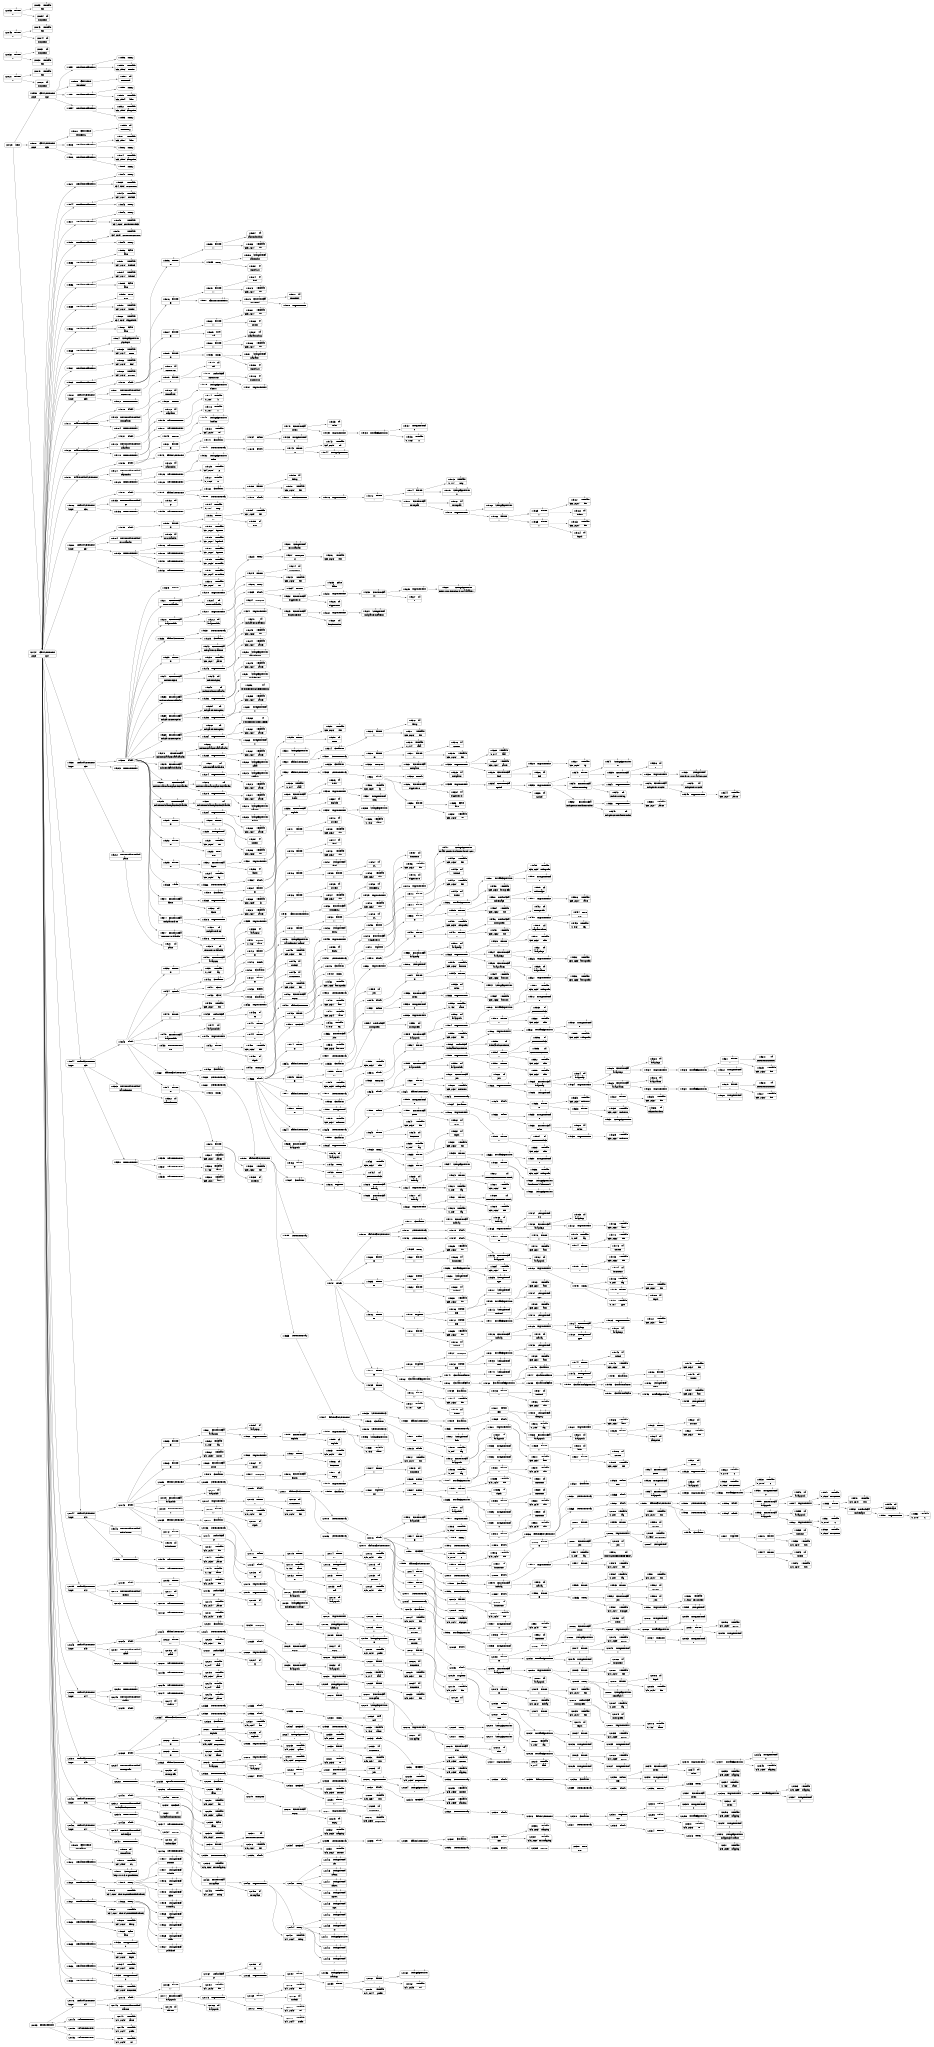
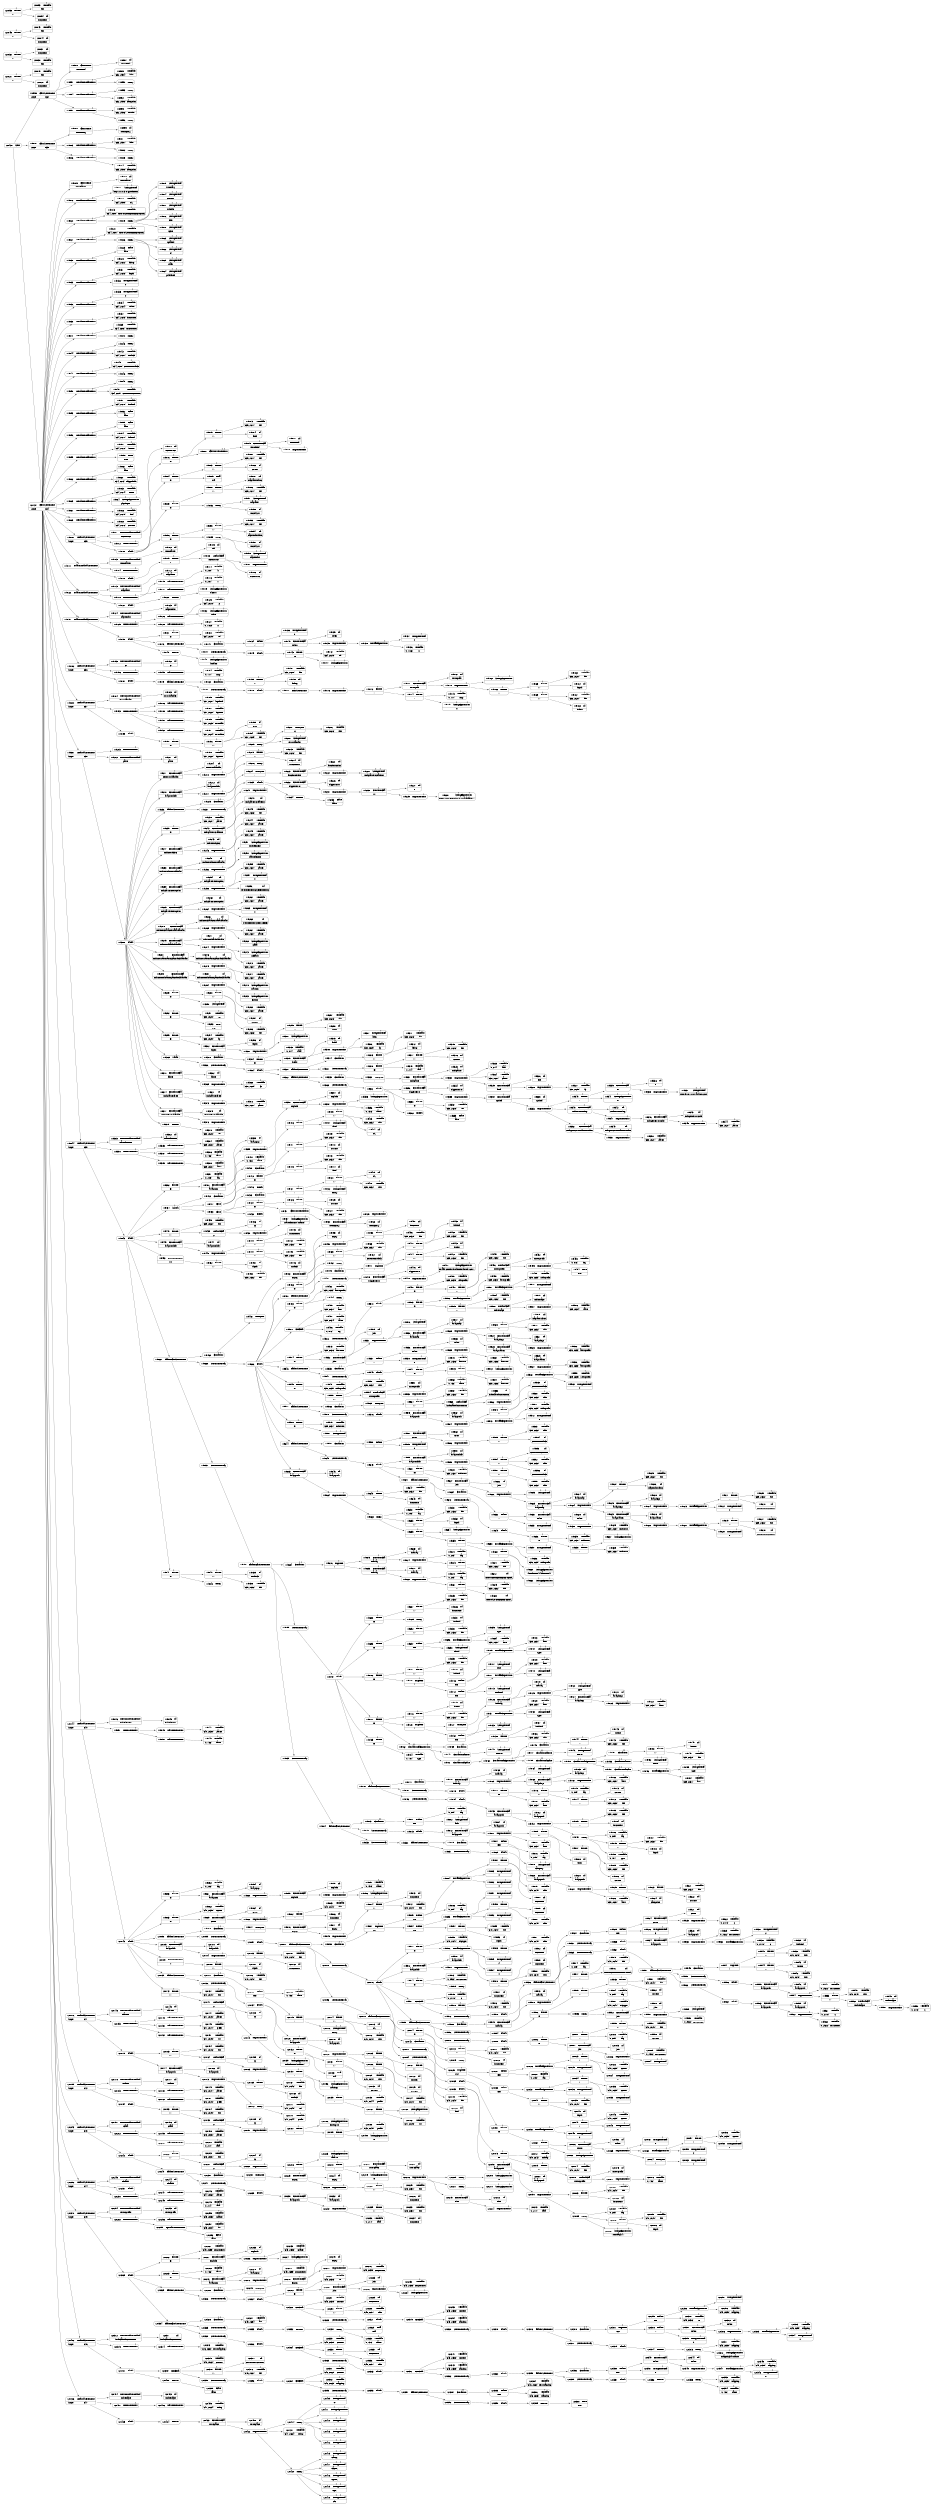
node "119401": text "Return" -> "Variable"
edge "120153" -> "120176": reversed
